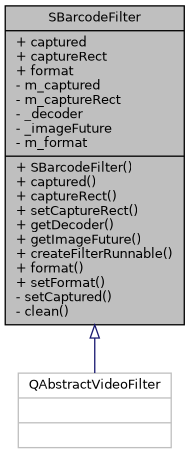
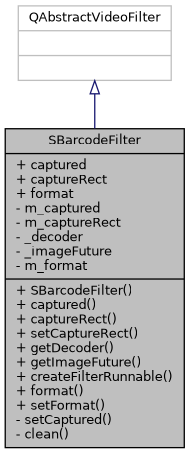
edge "QAbstractVideoFilter" -> "SBarcodeFilter": reversed
